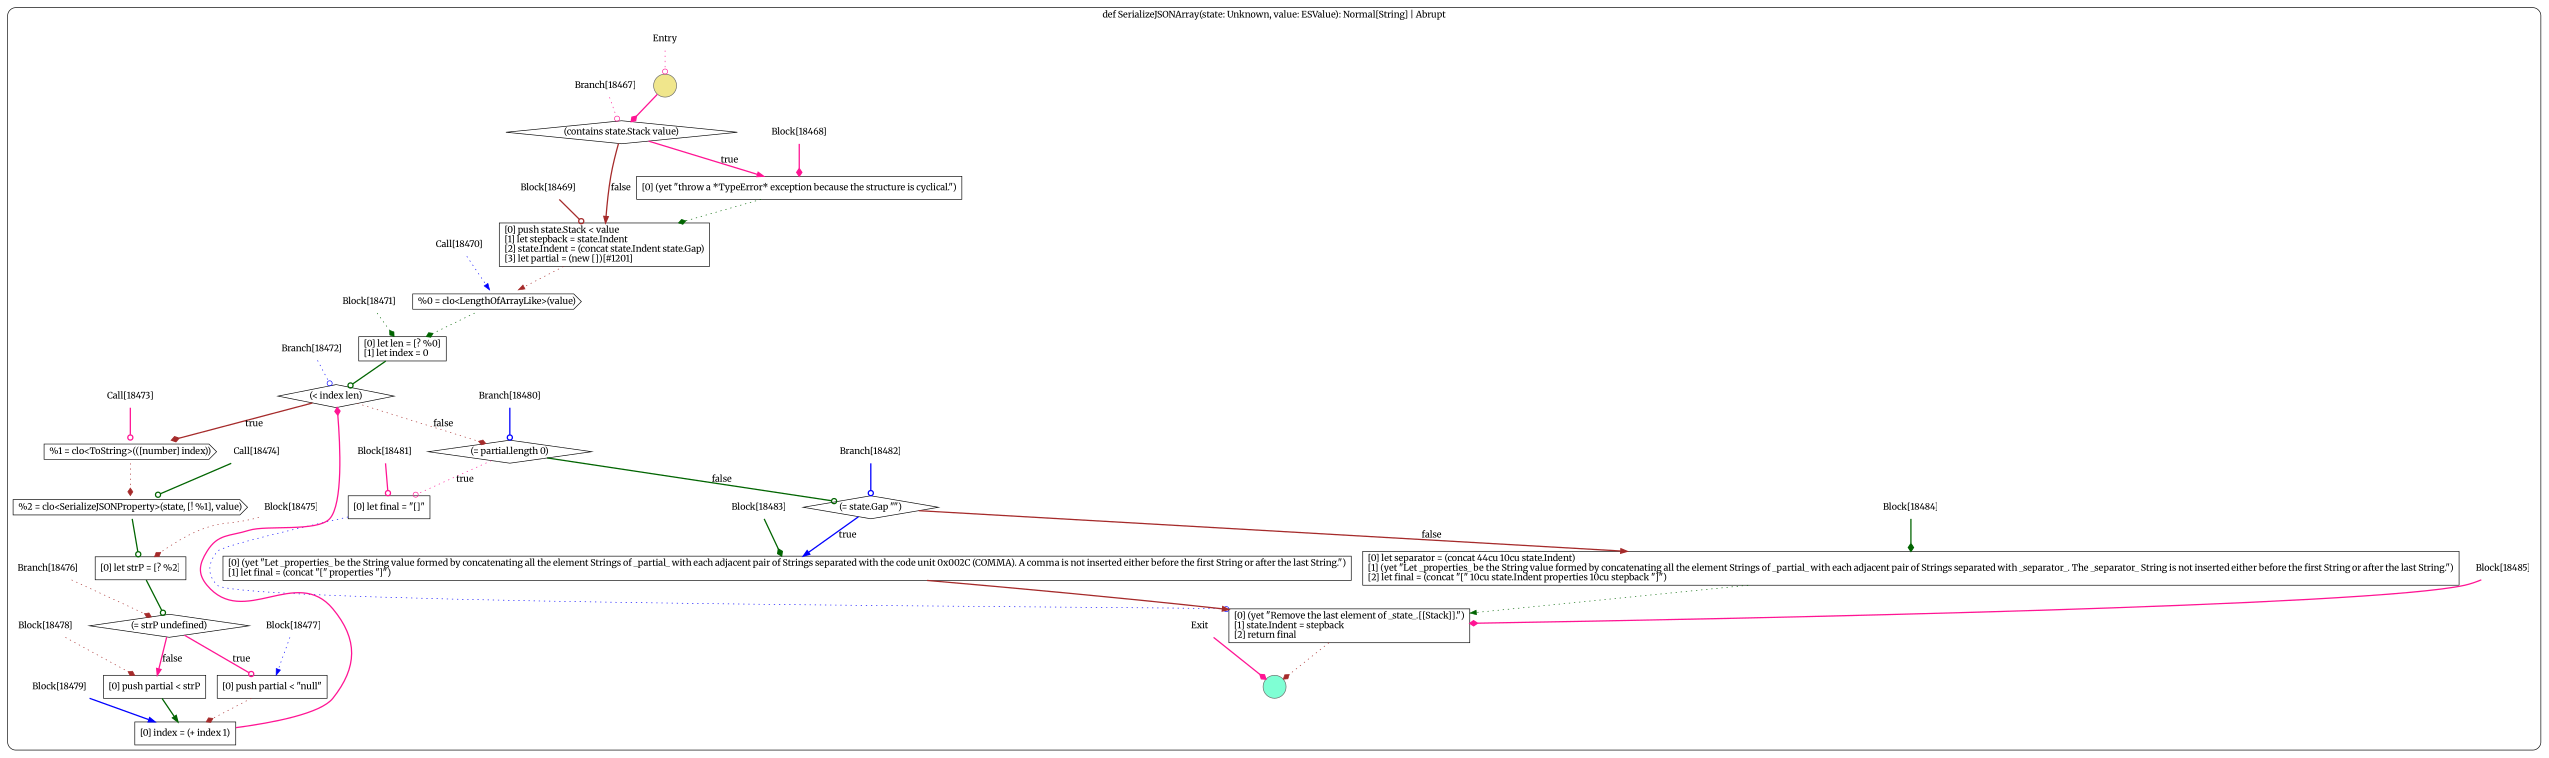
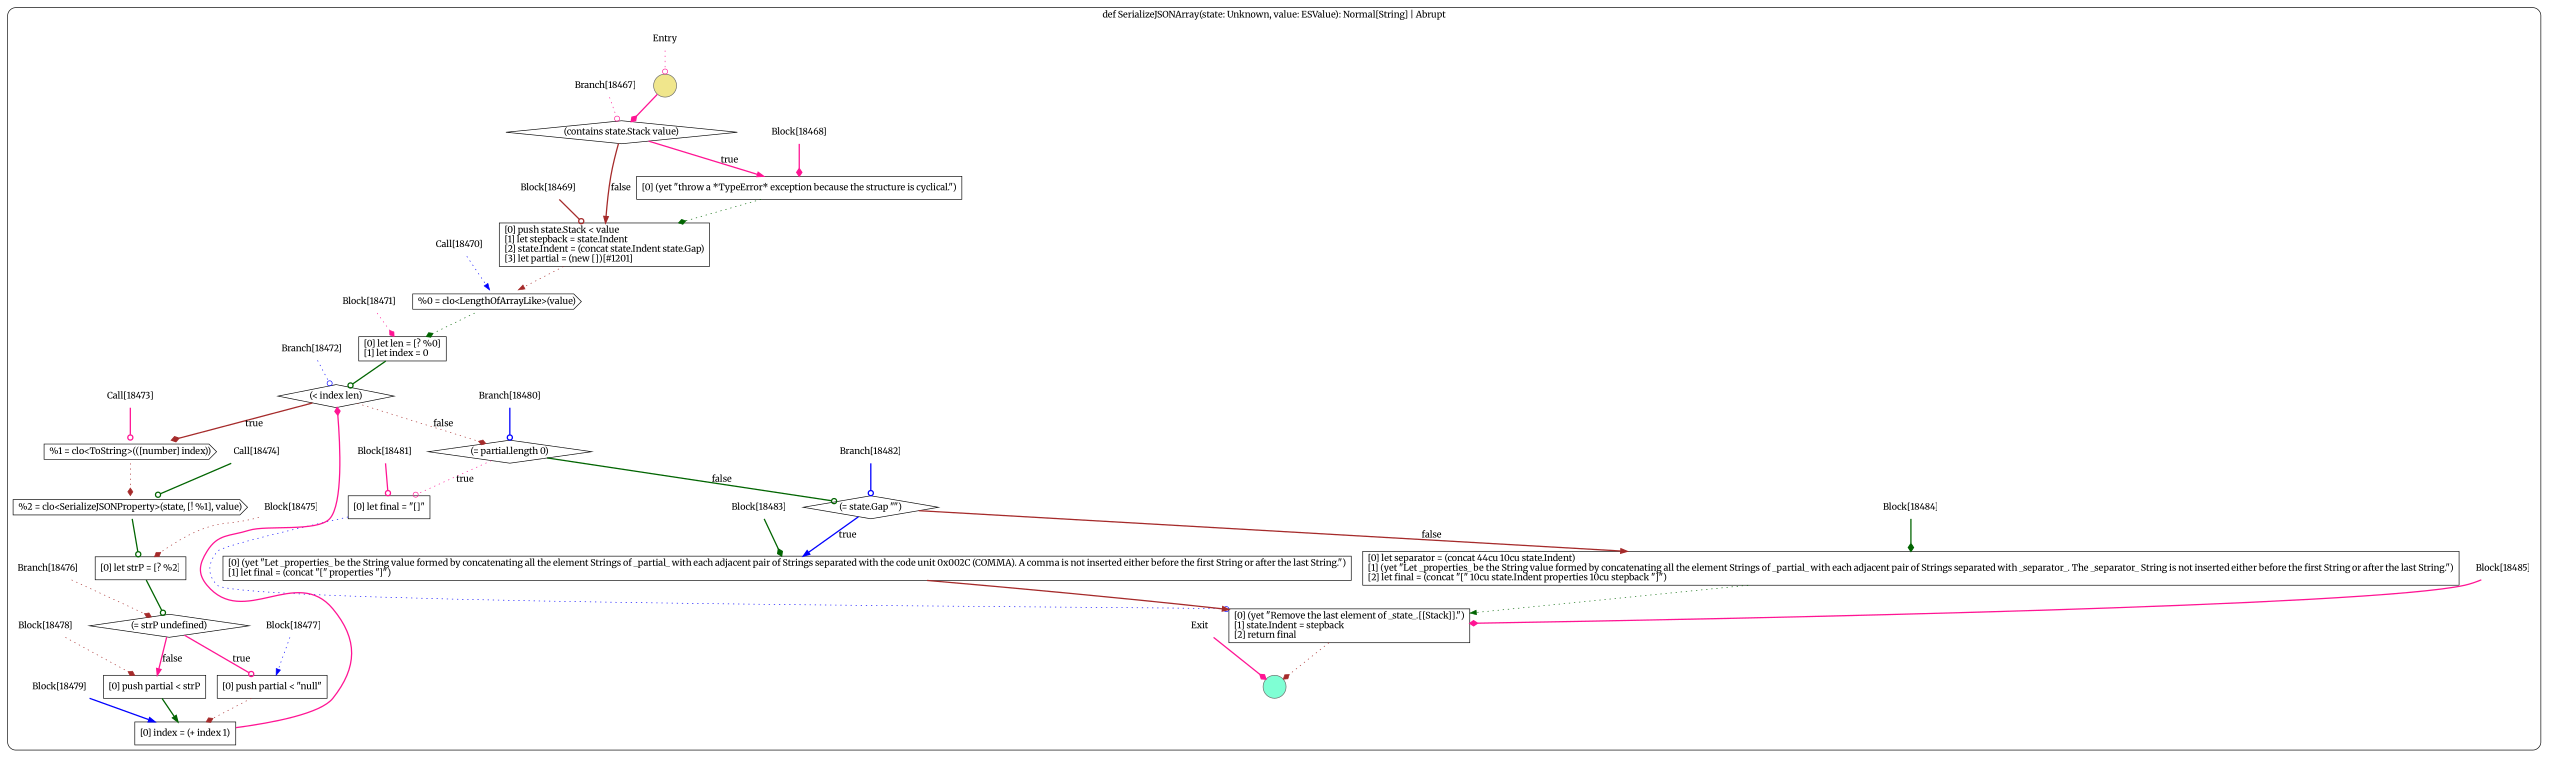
edge "Block[18471]" -> "[0] let len = [? %0]": color darkgreen -> deeppink
